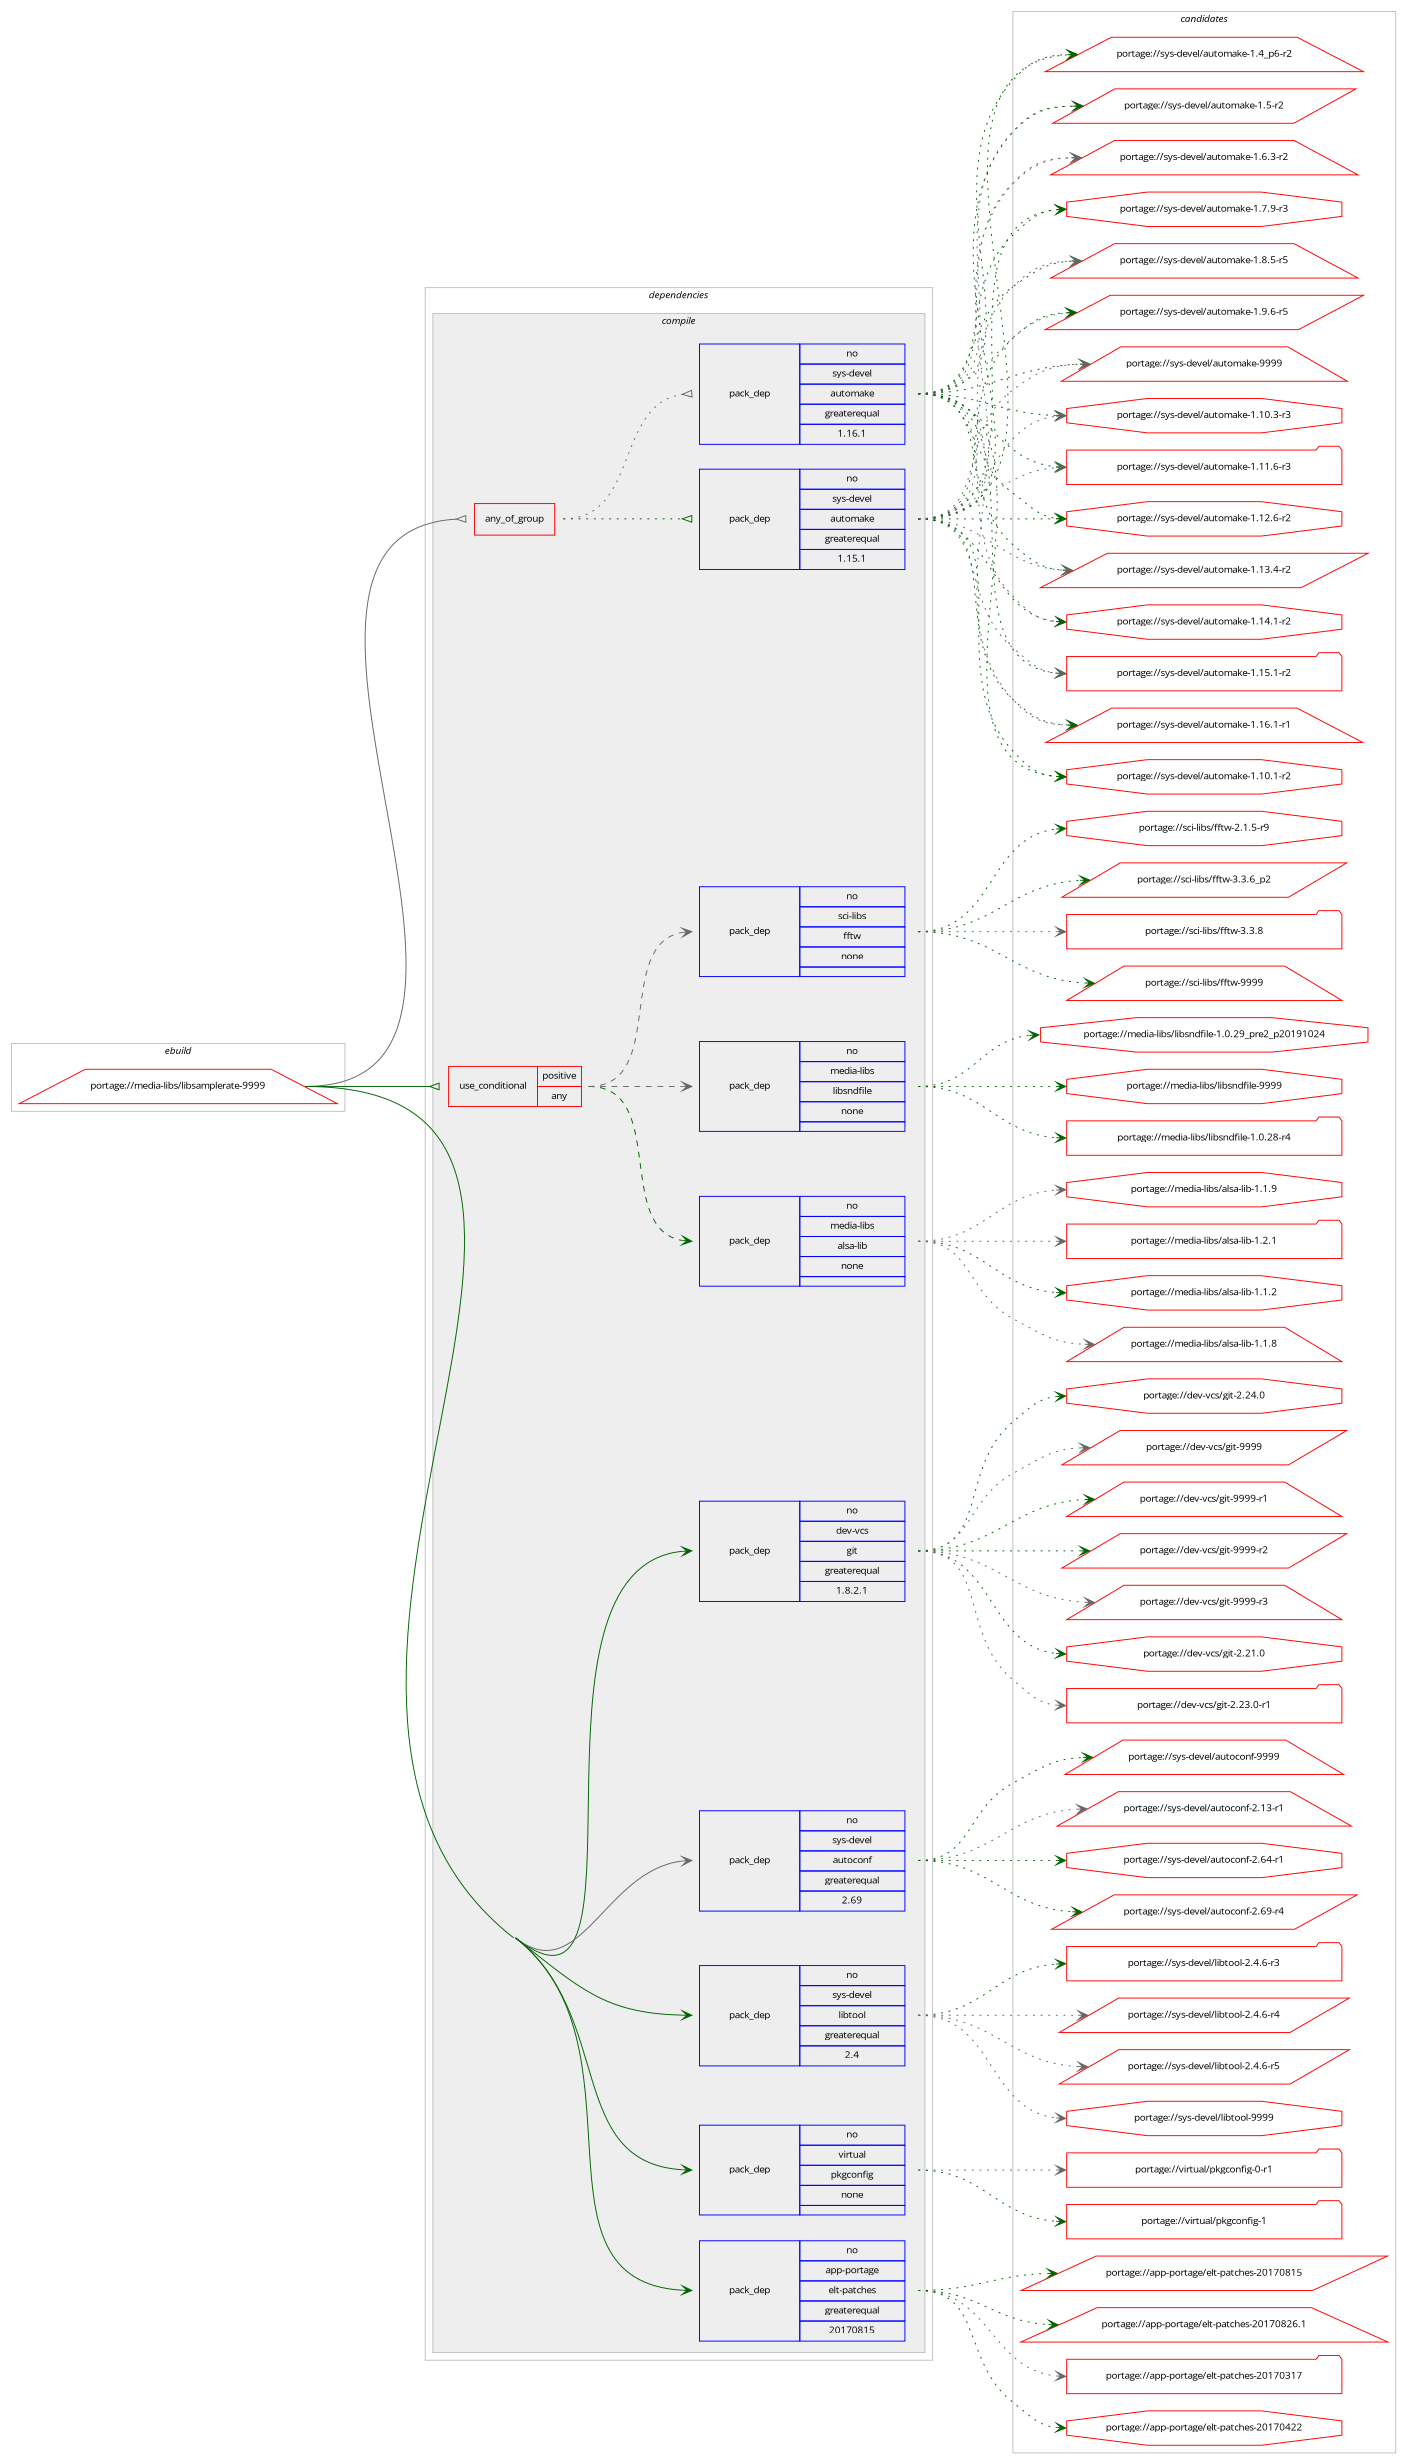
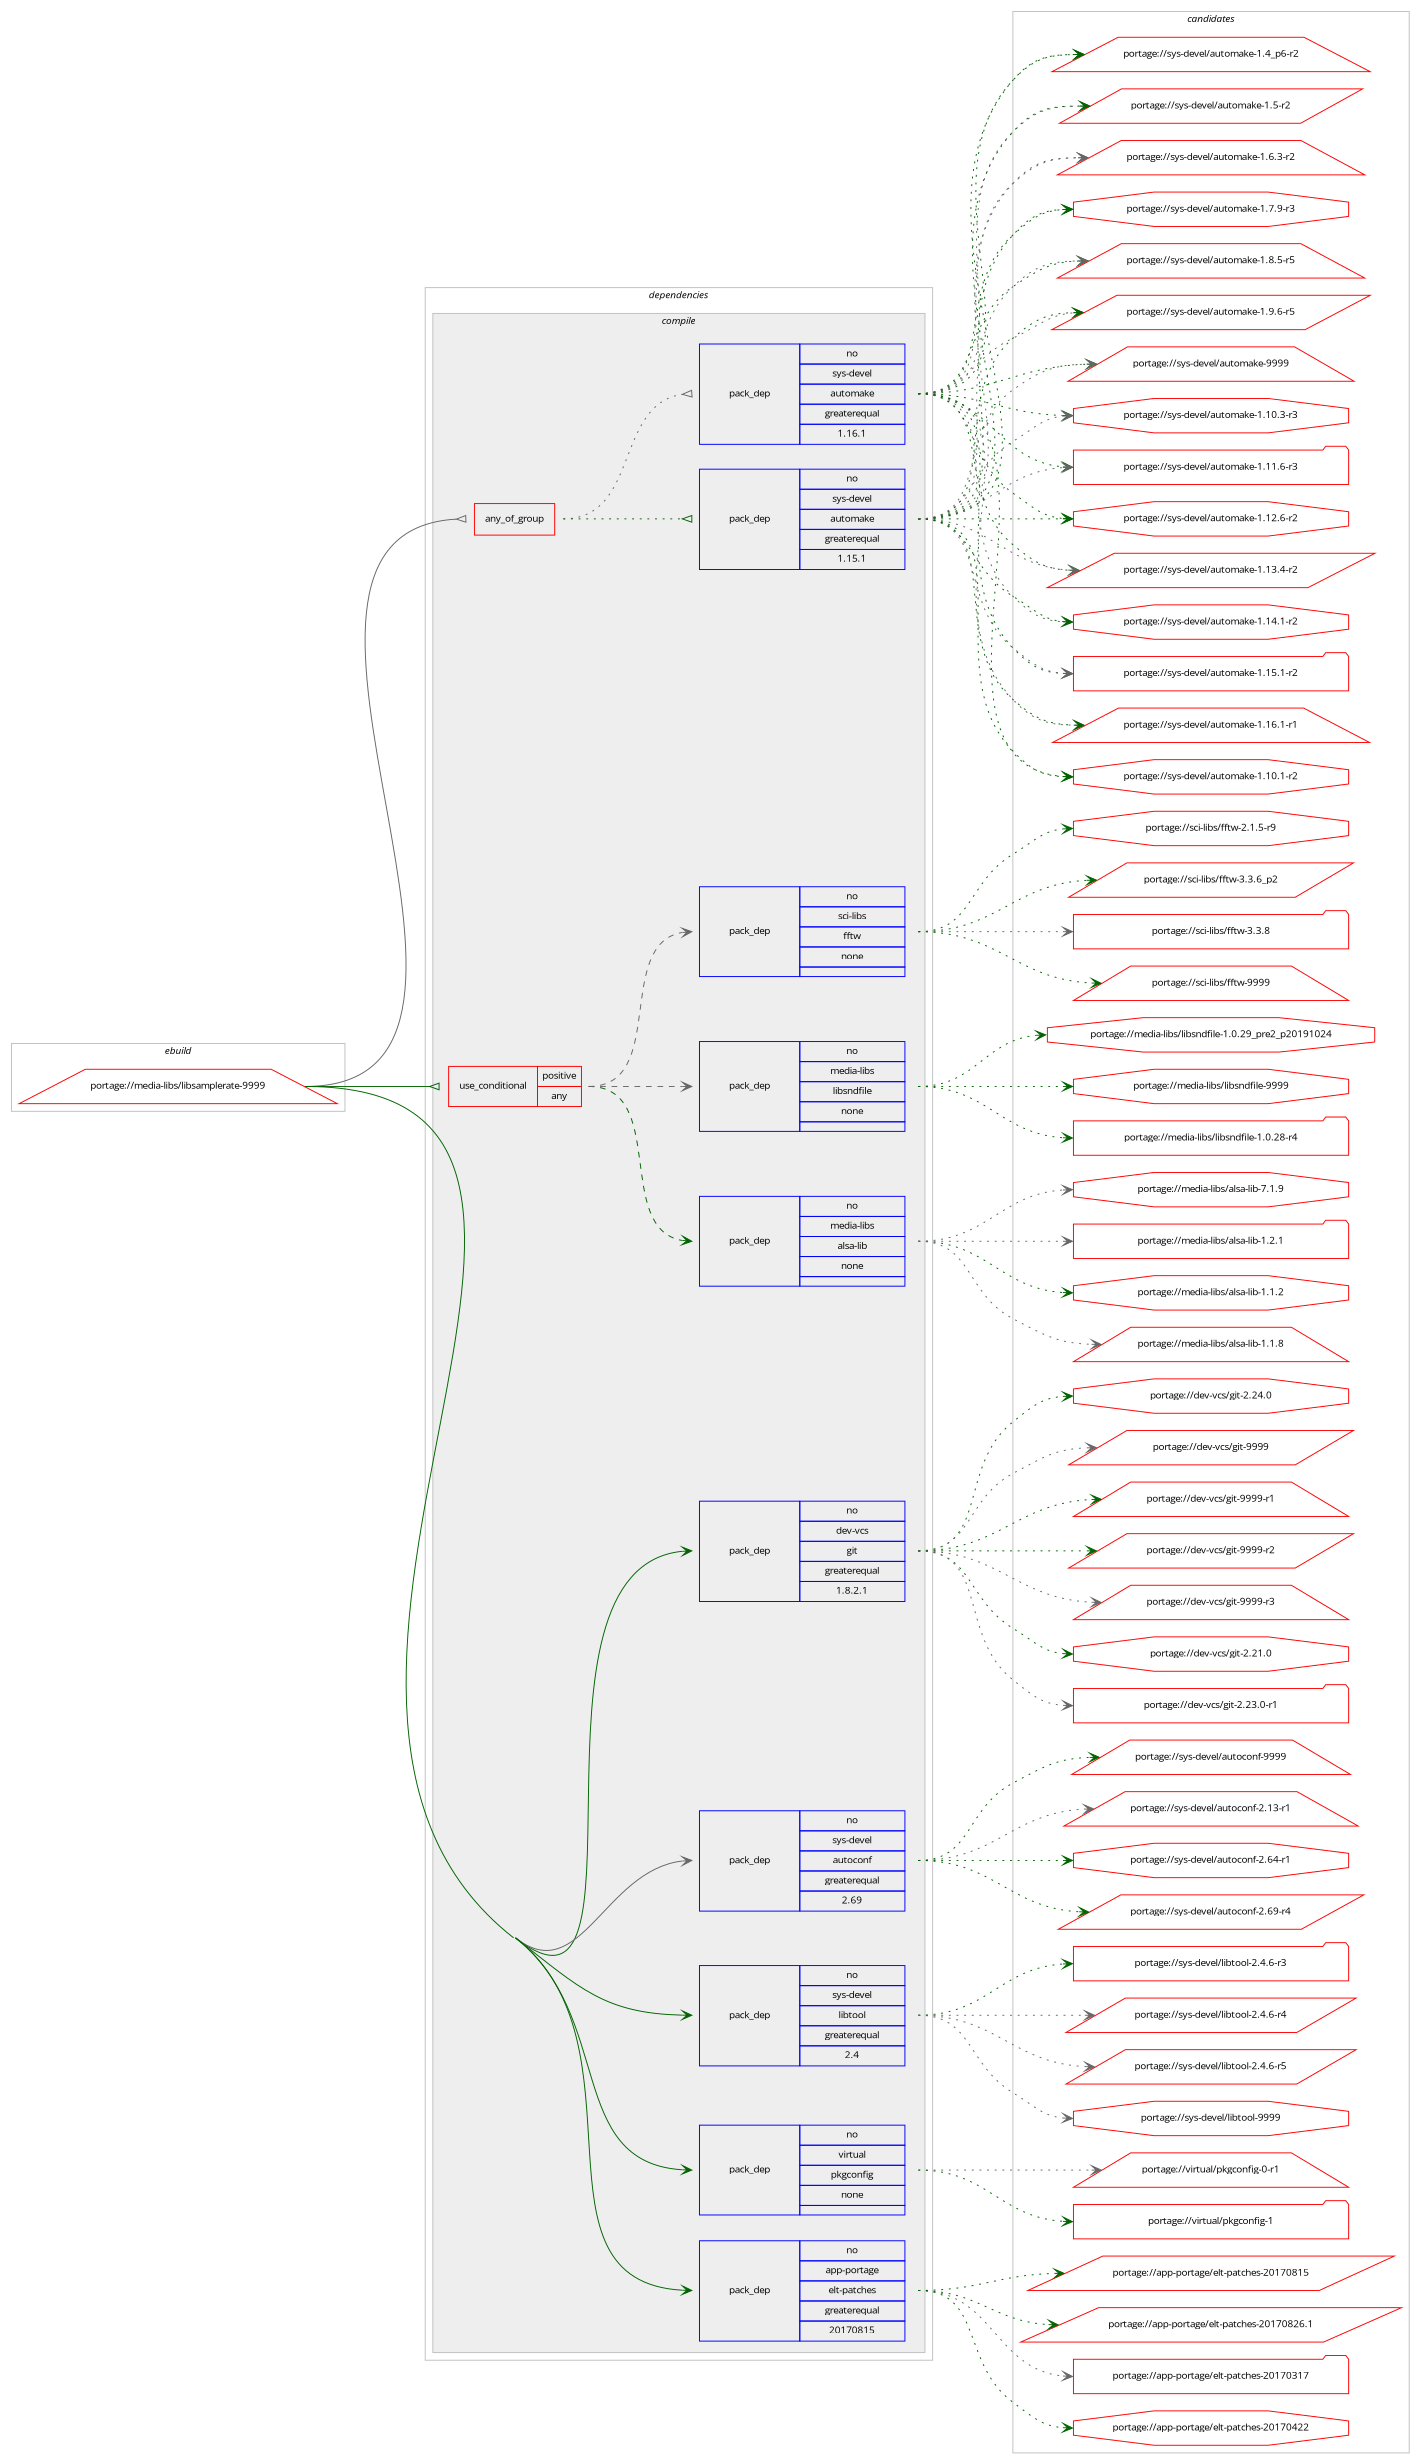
node "portage://media-libs/alsa-lib-1.1.9": label "portage://media-libs/alsa-lib-1.1.9" -> "portage://media-libs/alsa-lib-7.1.9"
node "portage://virtual/pkgconfig-0-r1": shape folder -> trapezium
node "portage://app-portage/elt-patches-20170826.1": shape trapezium -> parallelogram
